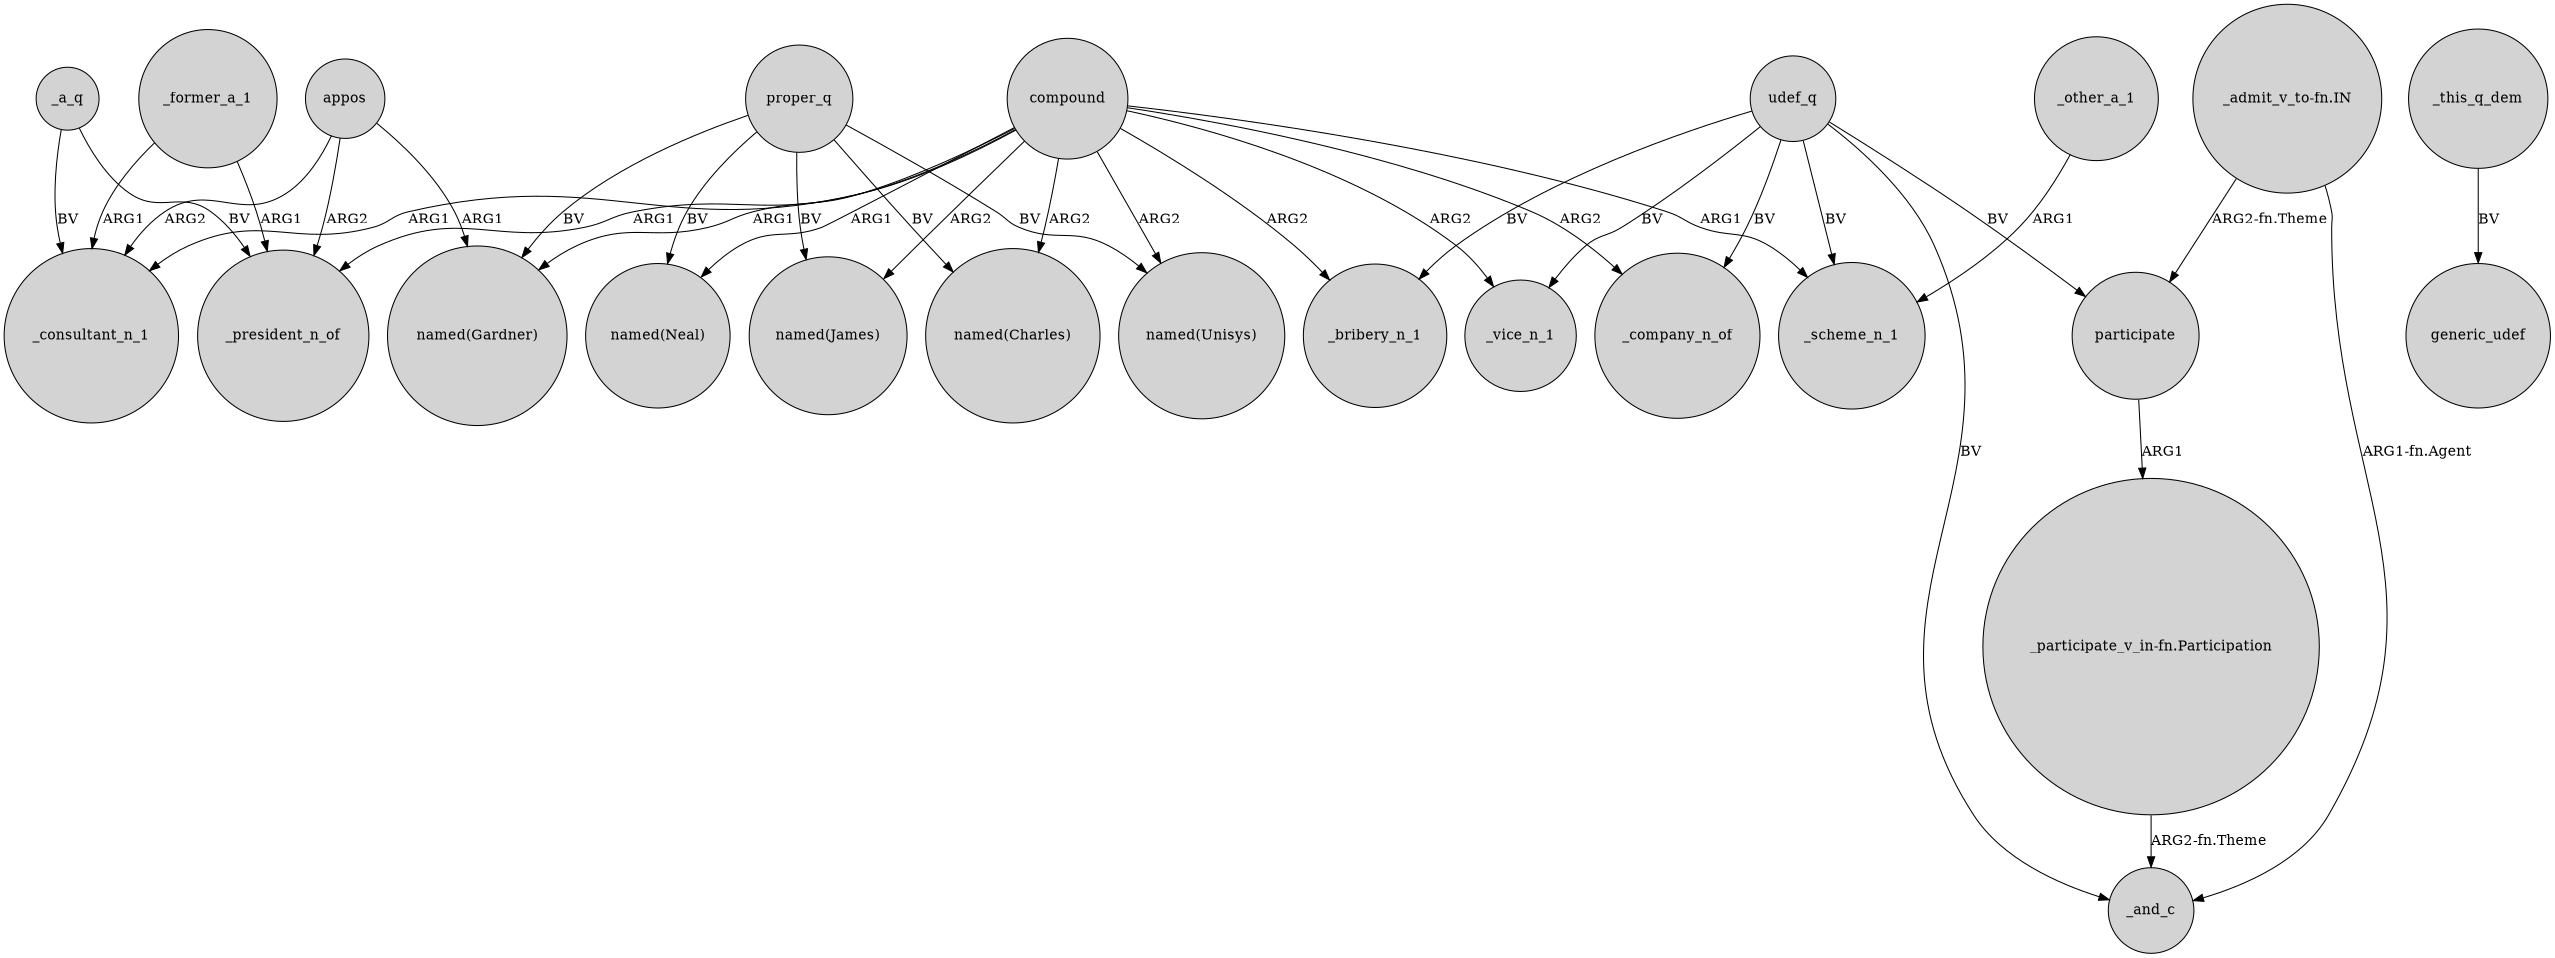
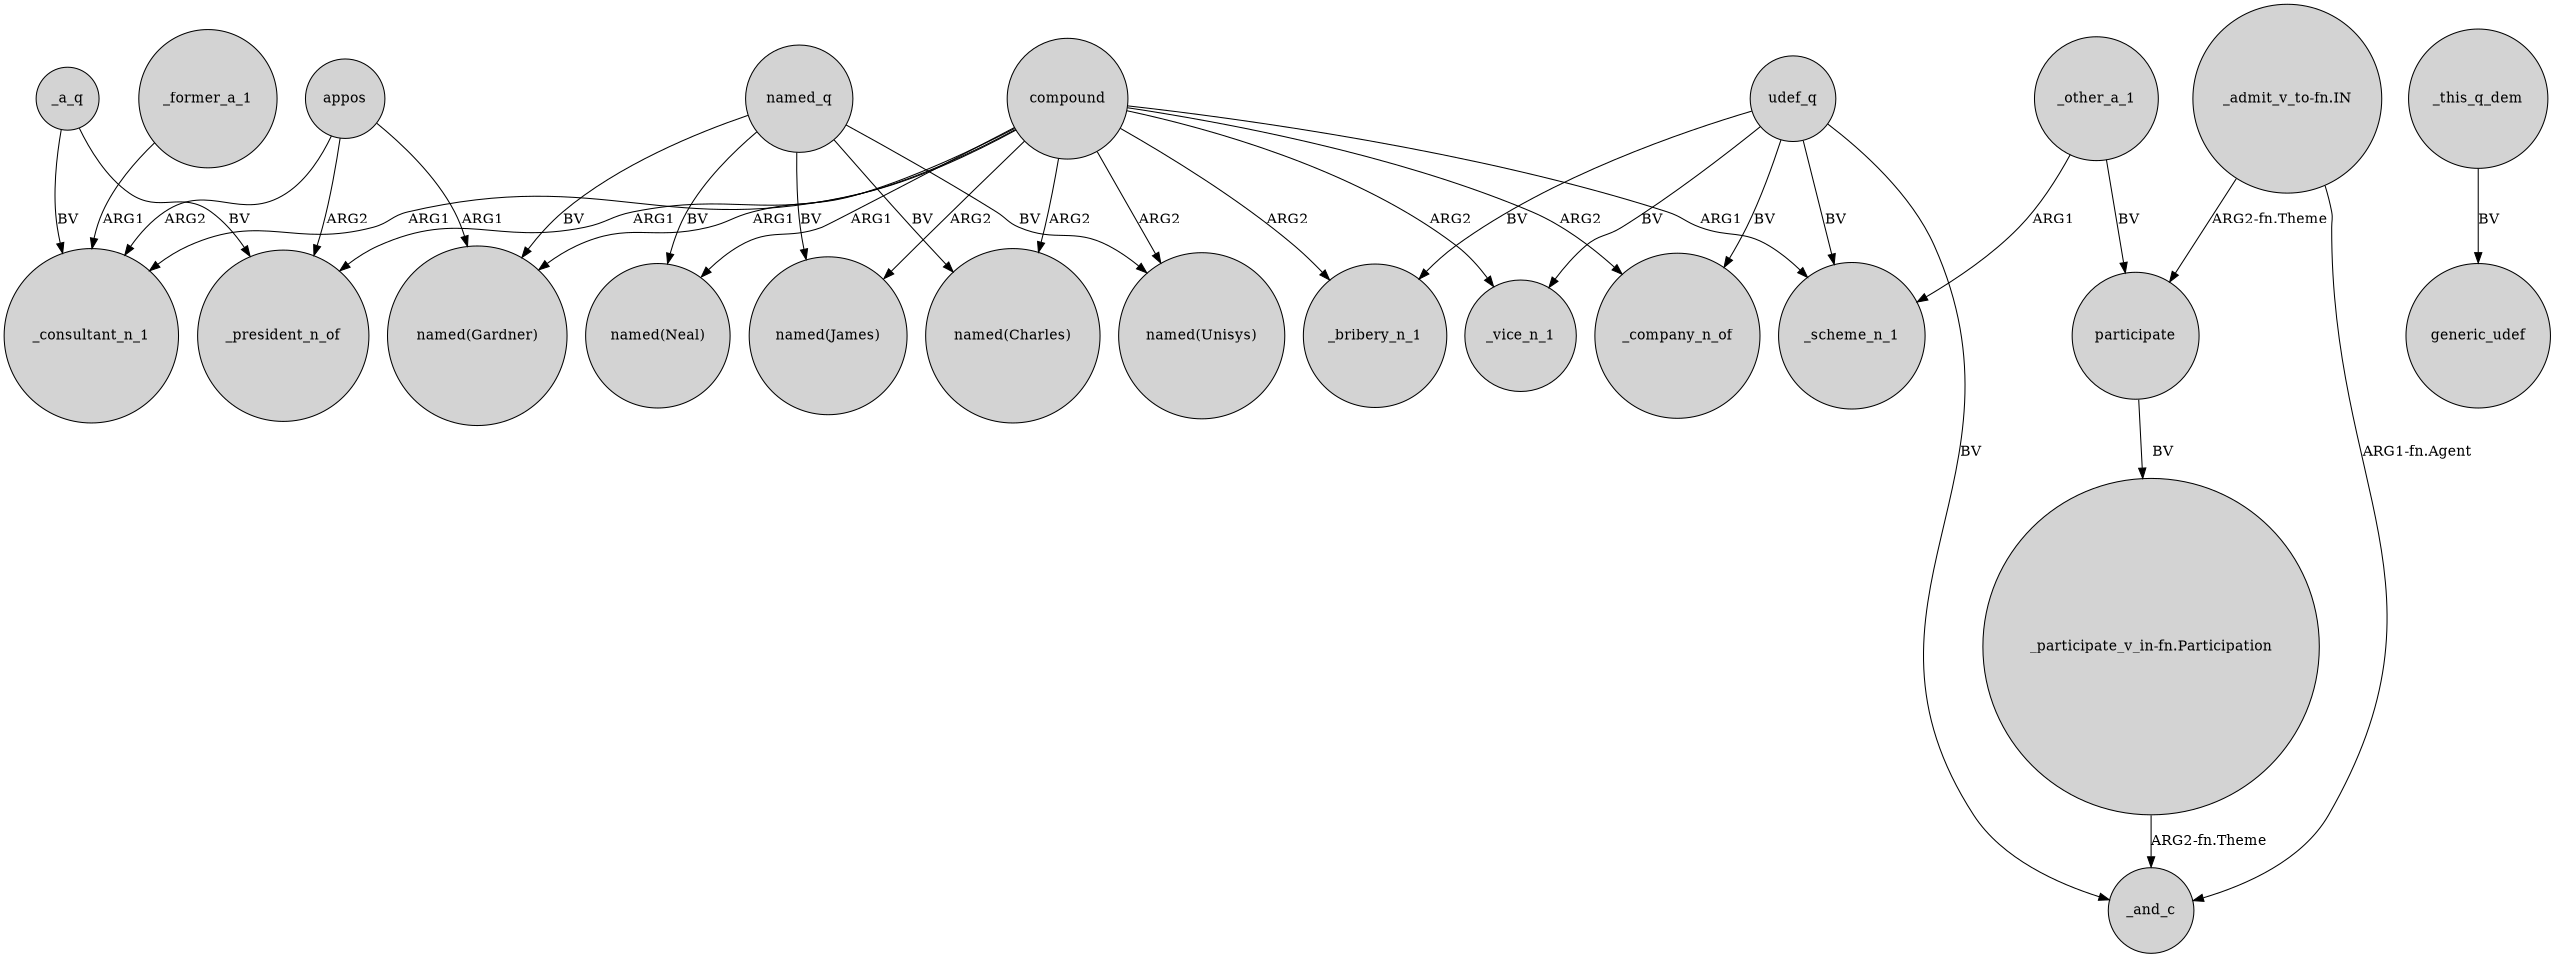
node "proper_q": label "proper_q" -> "named_q"
edge "_former_a_1" -> "_president_n_of": removed, label "ARG1"
edge "udef_q" -> "participate": now "_other_a_1" -> "participate"
edge "participate" -> "_participate_v_in-fn.Participation": label "ARG1" -> "BV"
